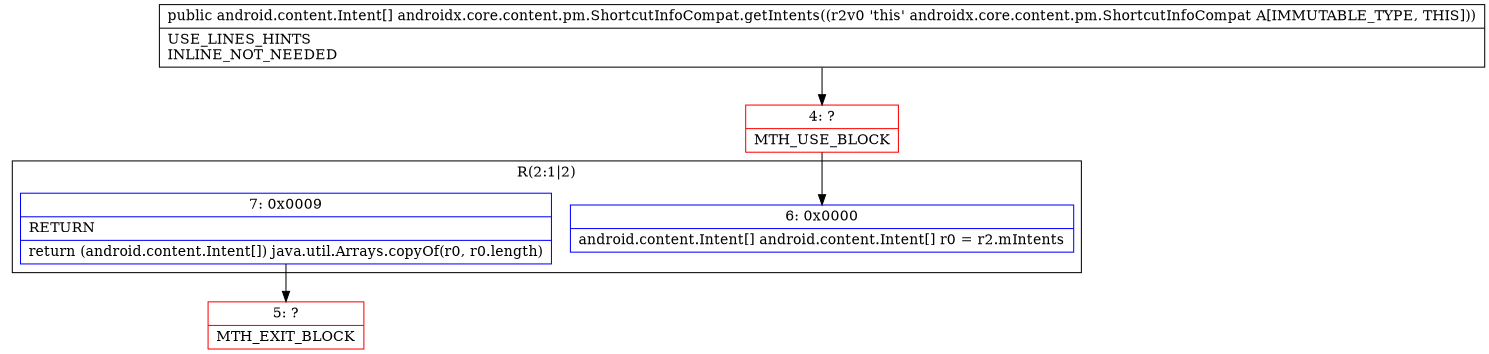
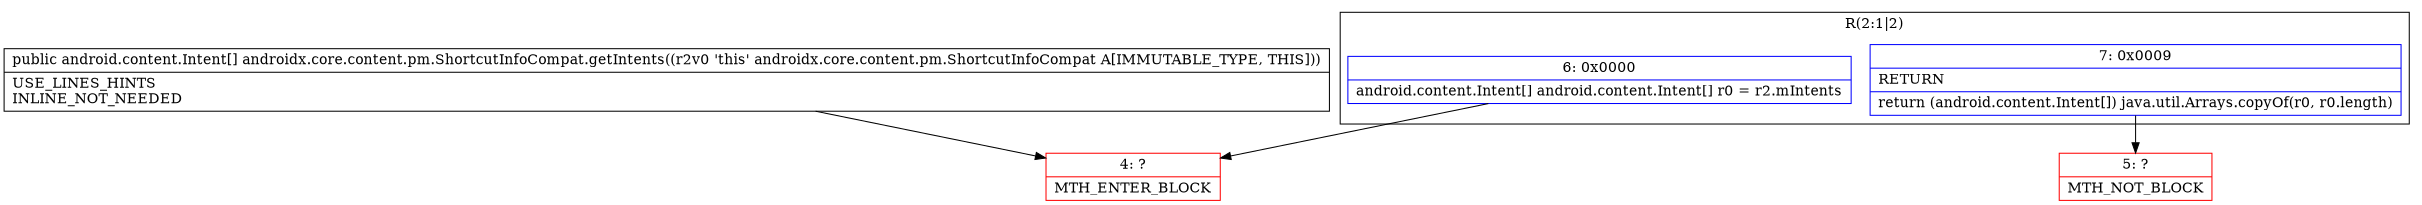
node "4: ?": text "MTH_USE_BLOCK" -> "MTH_ENTER_BLOCK"
edge "4: ?" -> "6: 0x0000": reversed
node "5: ?": text "MTH_EXIT_BLOCK" -> "MTH_NOT_BLOCK"
